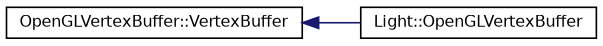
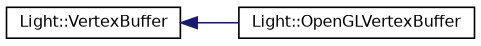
node "OpenGLVertexBuffer::VertexBuffer": label "OpenGLVertexBuffer::VertexBuffer" -> "Light::VertexBuffer"
